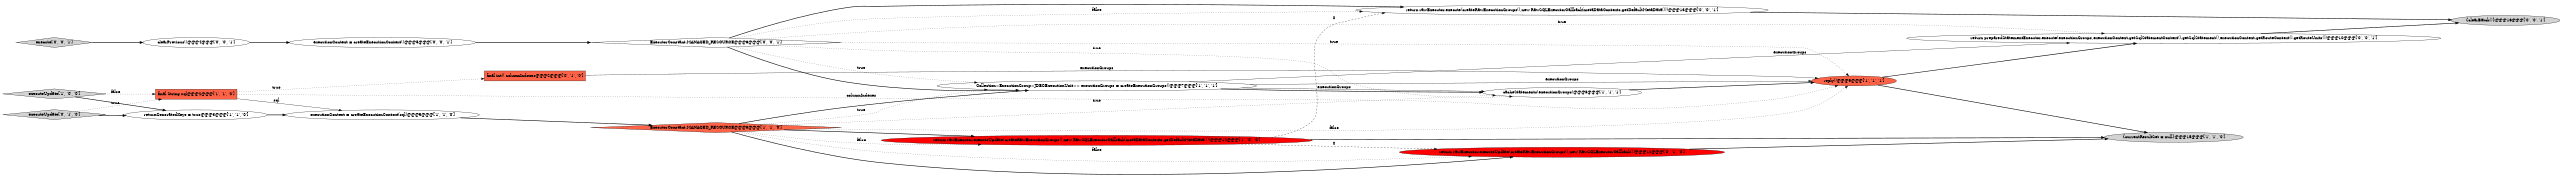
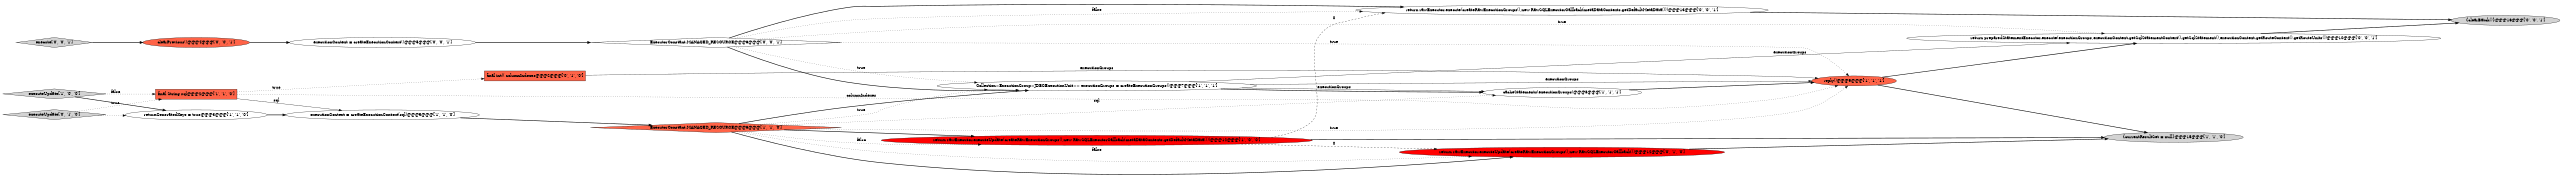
node "clearPrevious()@@@4@@@['0', '0', '1']": fillcolor white -> tomato
edge "ExecutorConstant.MANAGED_RESOURCE@@@6@@@['0', '0', '1']" -> "cacheStatements(executionGroups)@@@8@@@['1', '1', '1']": removed, label "true"
edge "ExecutorConstant.MANAGED_RESOURCE@@@6@@@['1', '1', '0']" -> "cacheStatements(executionGroups)@@@8@@@['1', '1', '1']": label "true" -> "sql"
edge "executeUpdate['0', '1', '0']" -> "returnGeneratedKeys = true@@@3@@@['1', '1', '0']": style bold -> dotted
edge "ExecutorConstant.MANAGED_RESOURCE@@@6@@@['1', '1', '0']" -> "reply()@@@9@@@['1', '1', '1']": label "false" -> "true"
